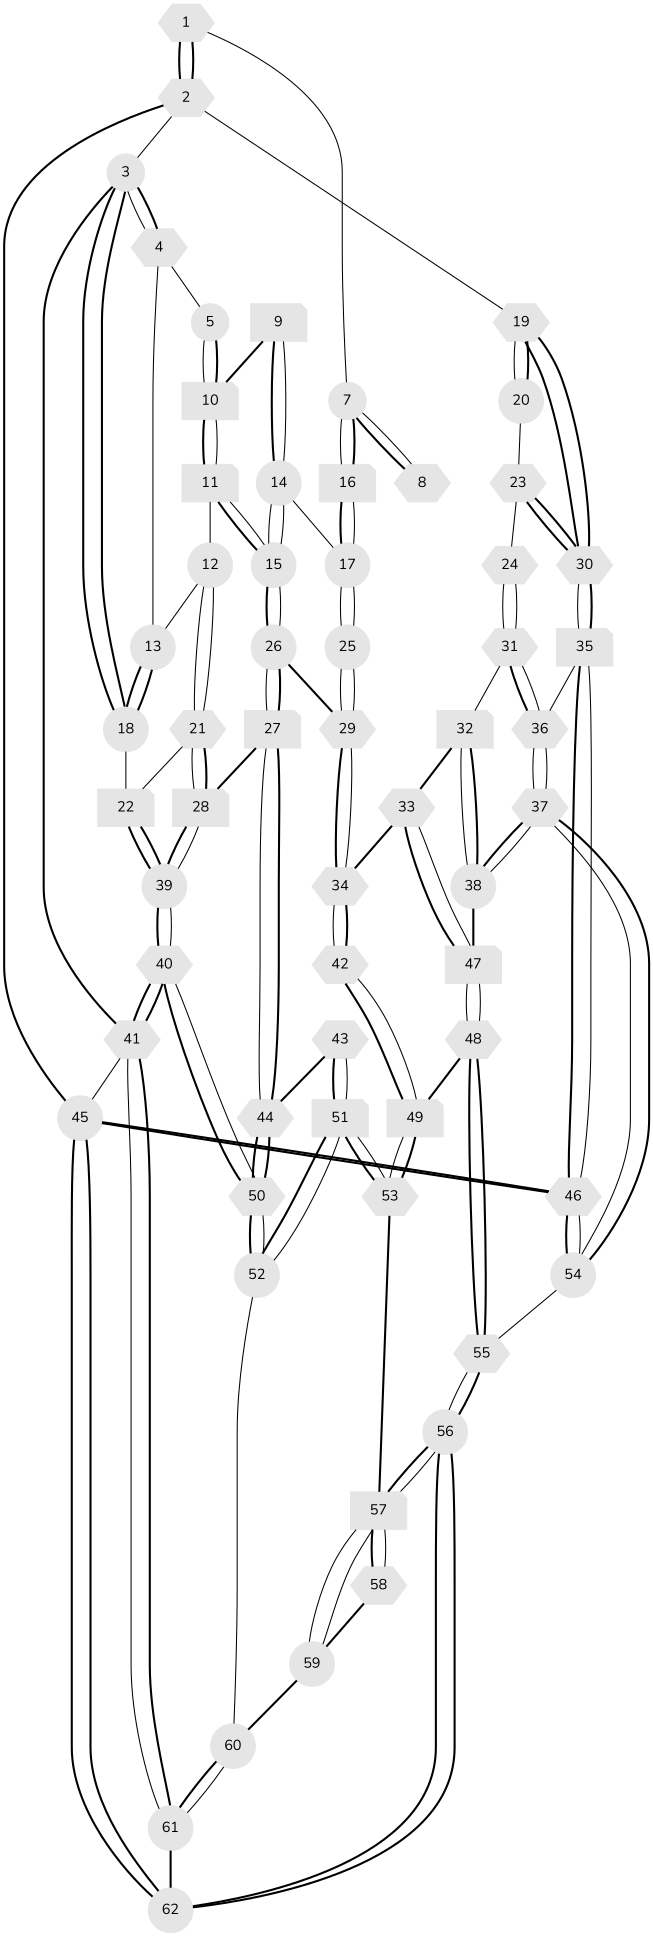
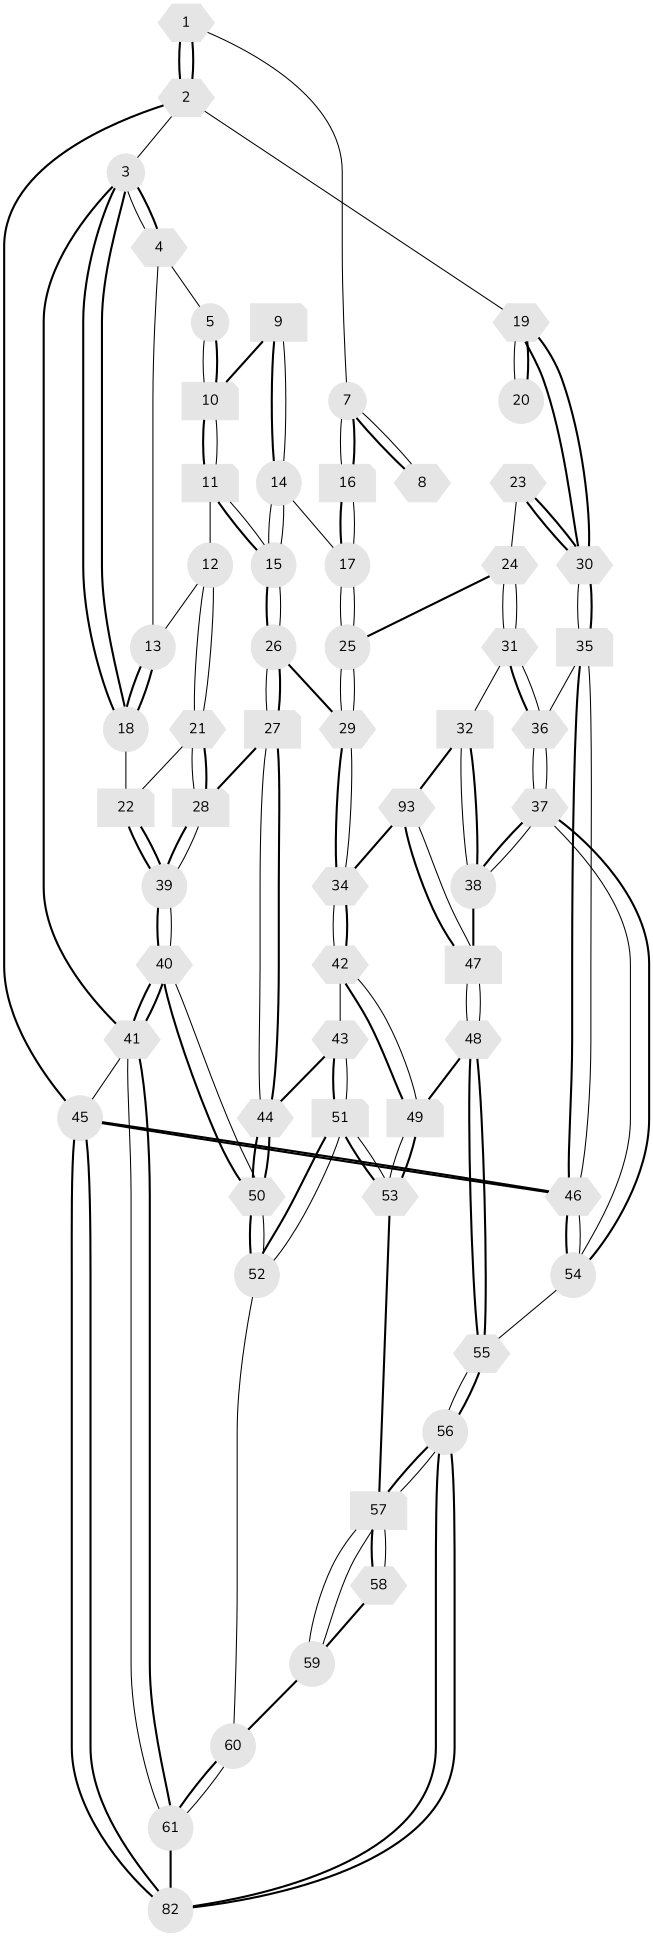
edge "20" -- "23": removed
edge "24" -- "25": added
node "33": label "33" -> "93"
edge "42" -- "43": added
node "62": label "62" -> "82"
